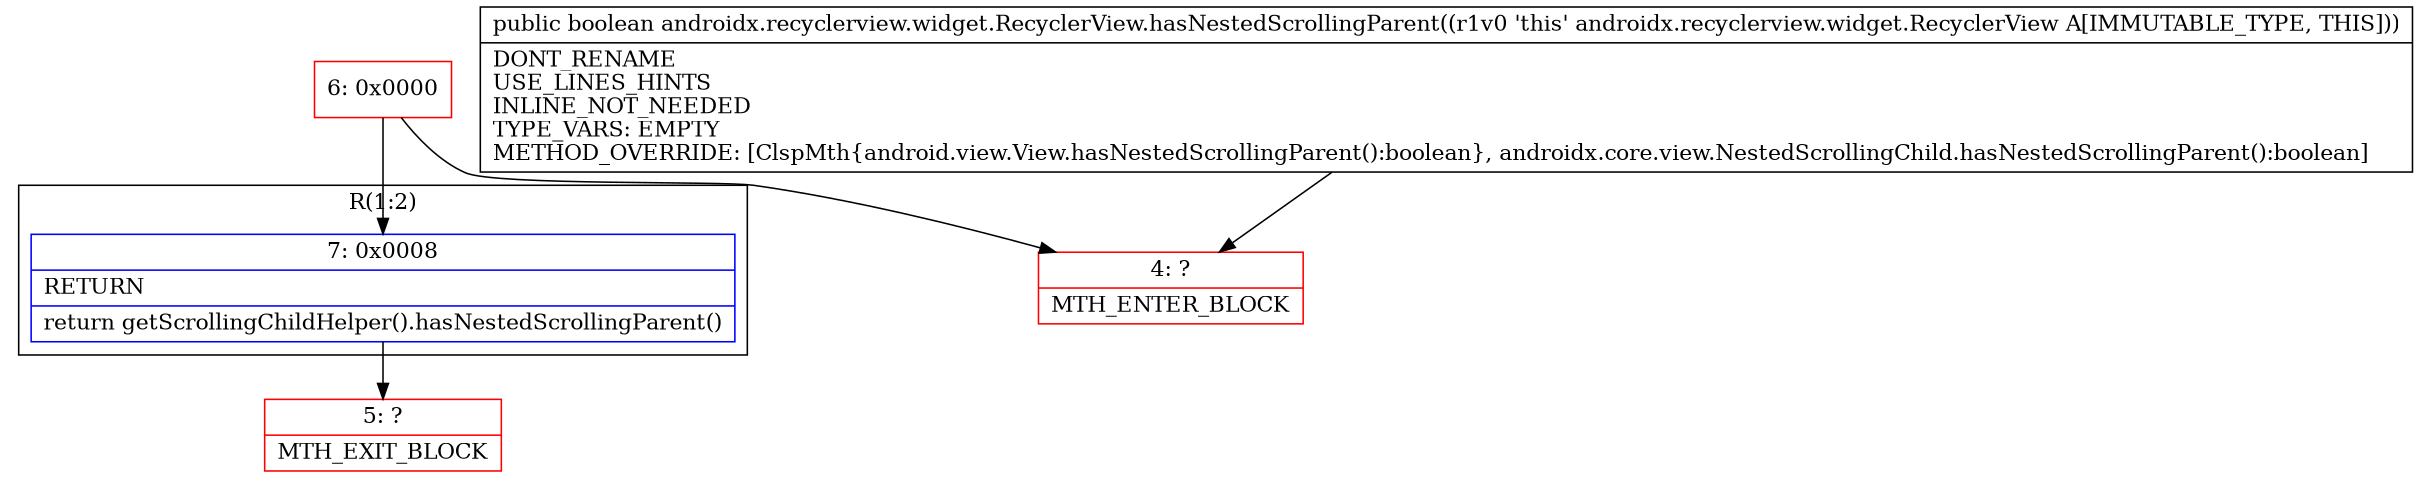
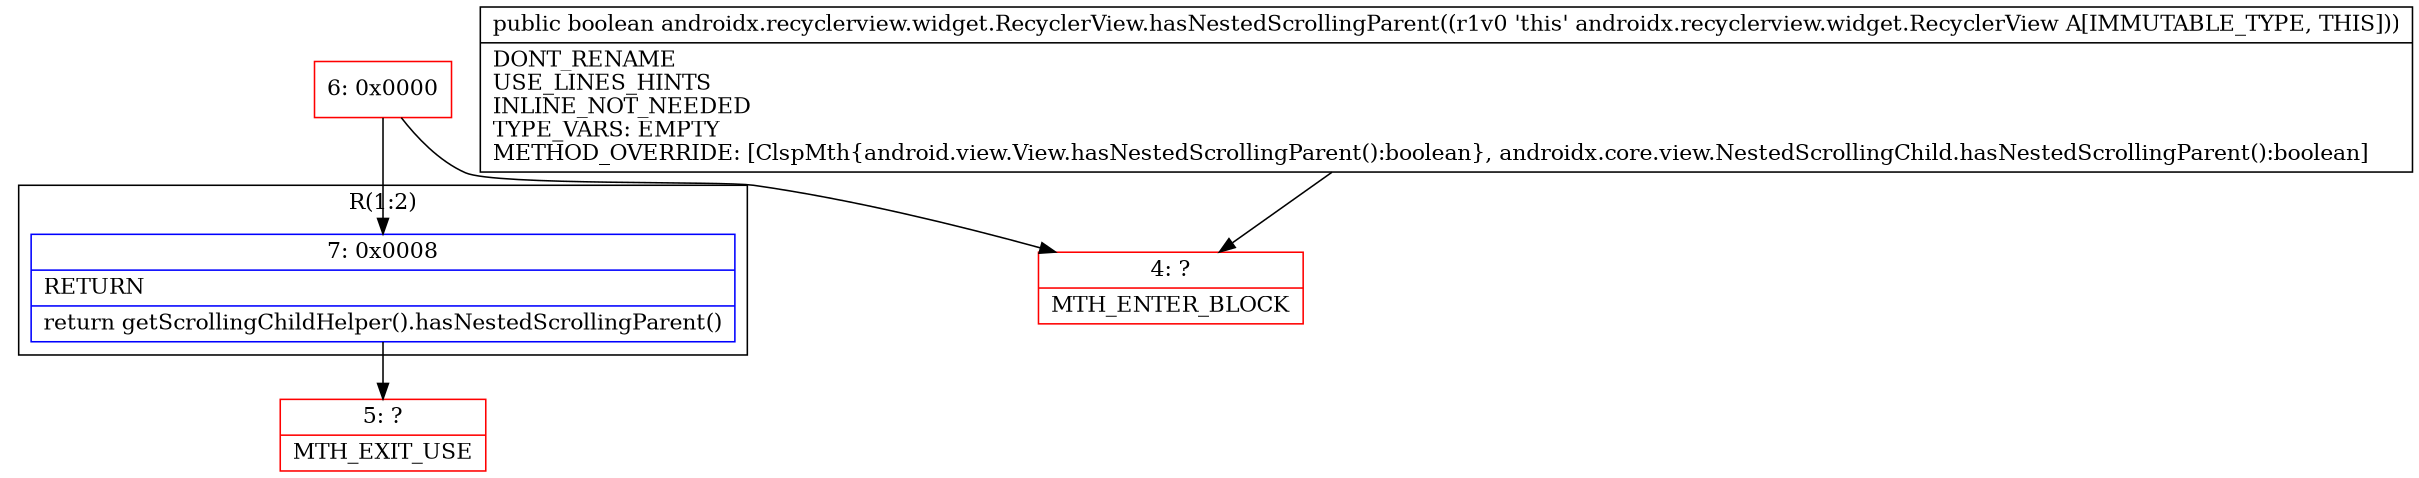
node "5: ?": text "MTH_EXIT_BLOCK" -> "MTH_EXIT_USE"
